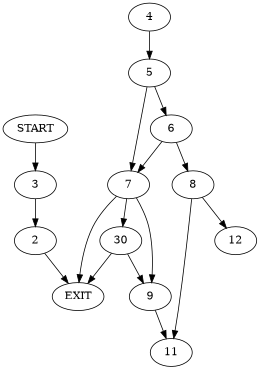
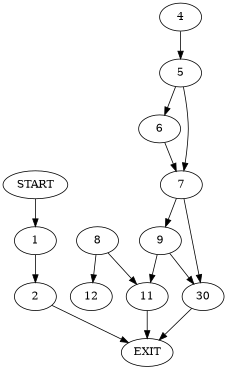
edge "6" -> "8": removed
node "3": label "3" -> "1"
edge "7" -> "EXIT": now "11" -> "EXIT"
edge "30" -> "9": reversed
